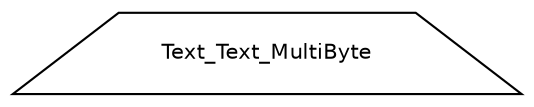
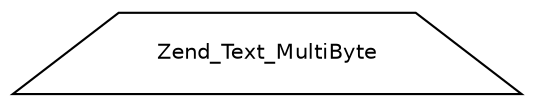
node "Text_Text_MultiByte": label "Text_Text_MultiByte" -> "Zend_Text_MultiByte"
